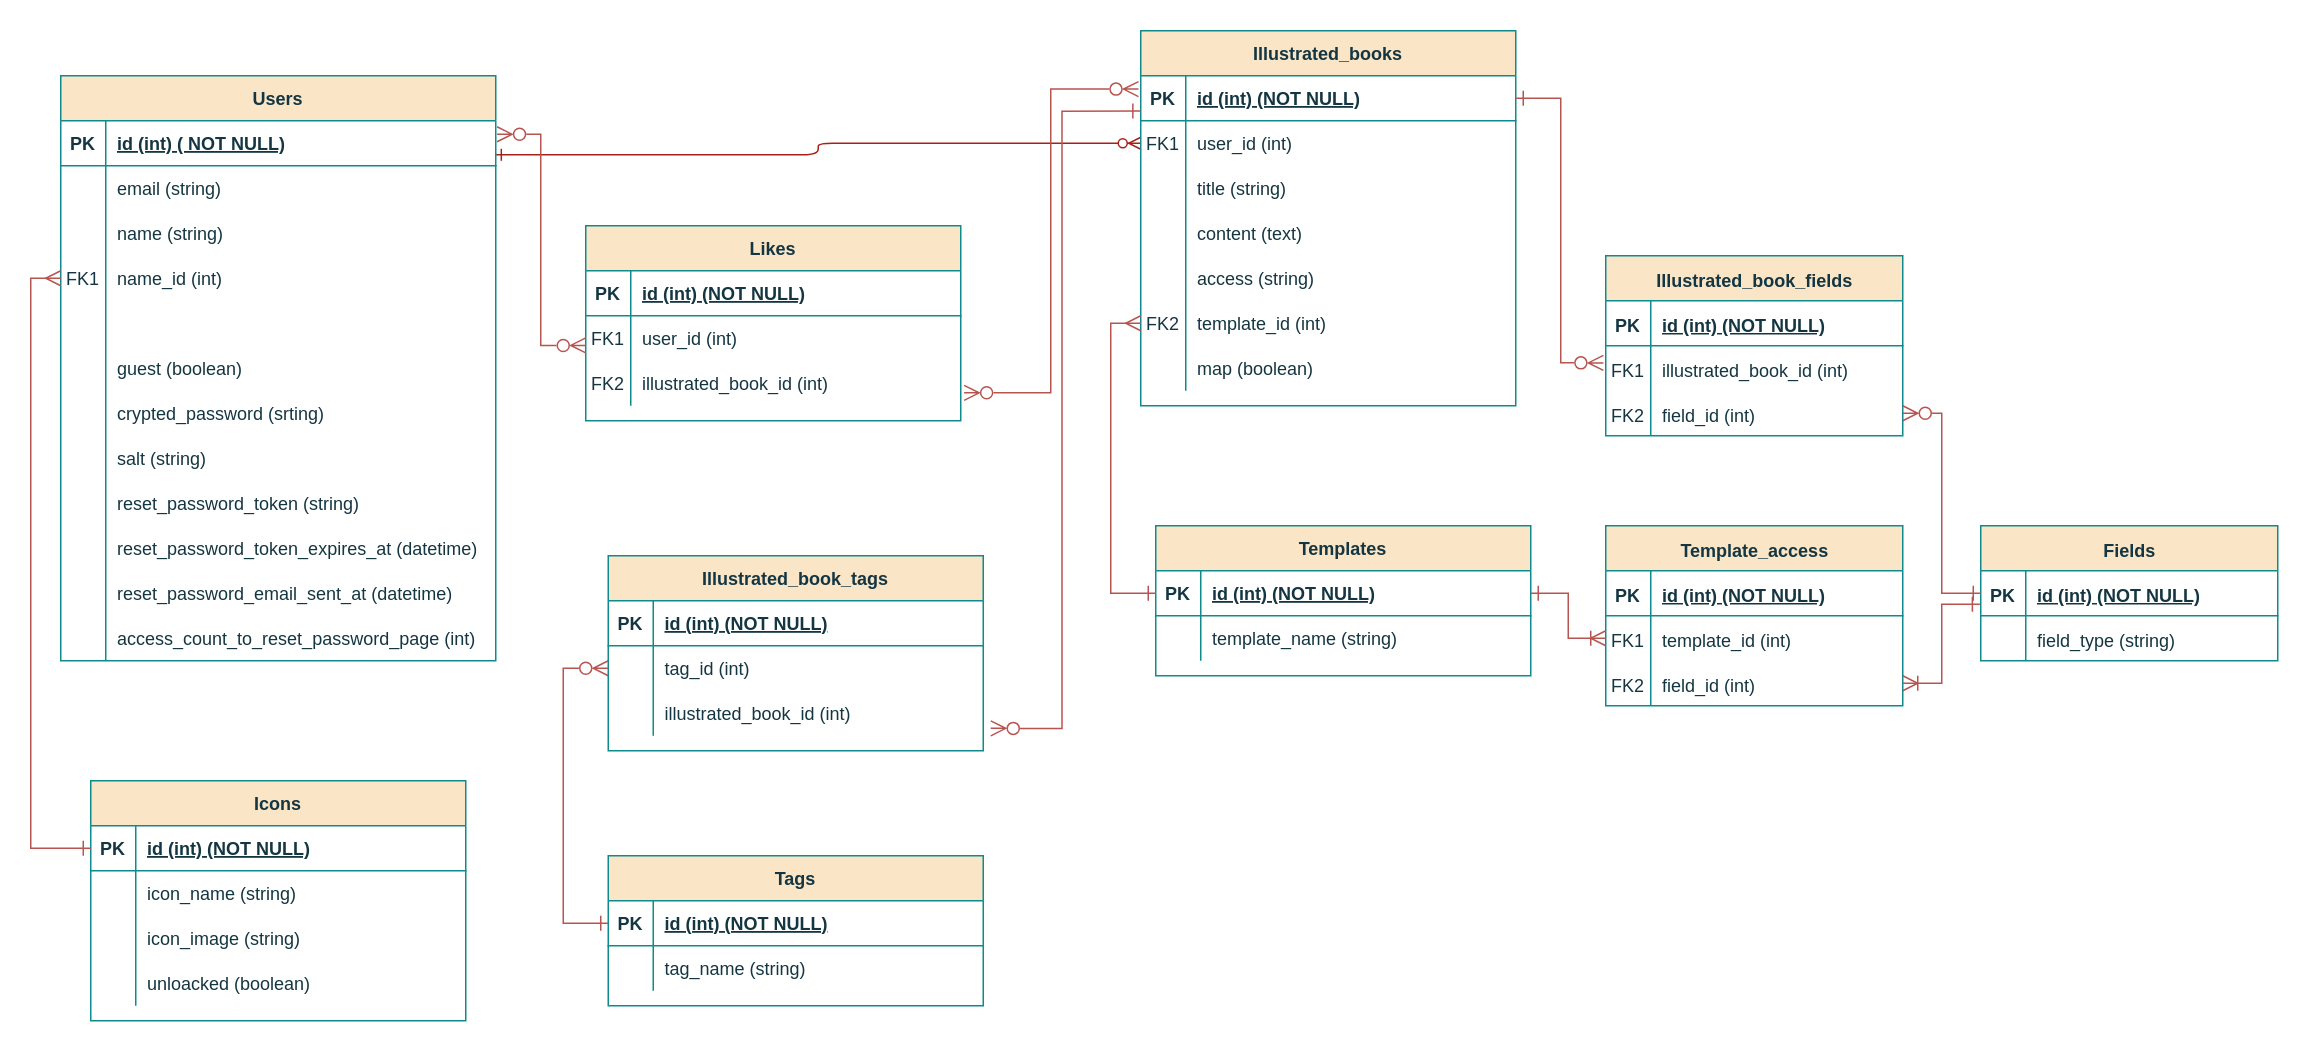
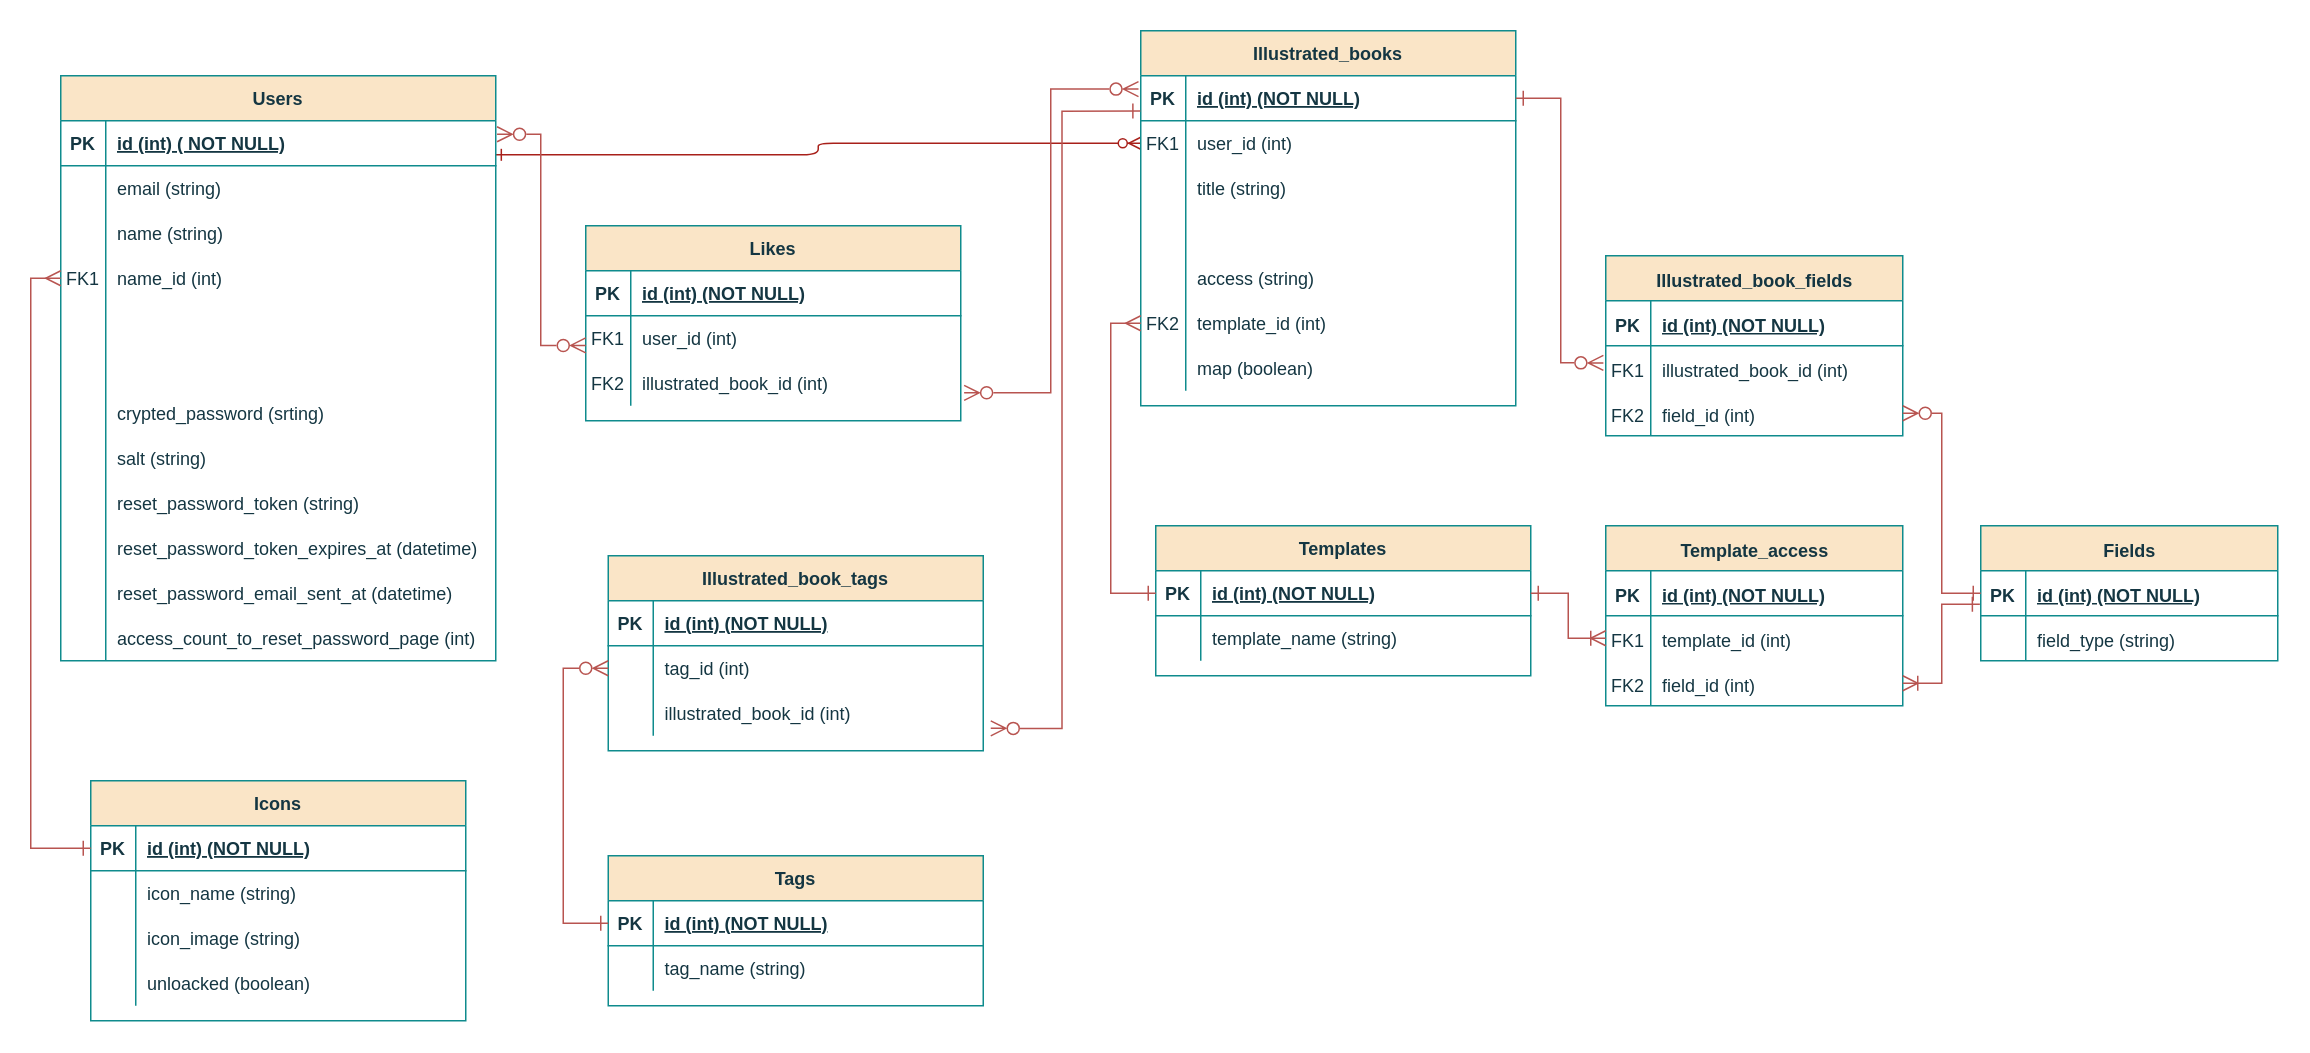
node "content (text)": removed
node "guest (boolean)": removed
